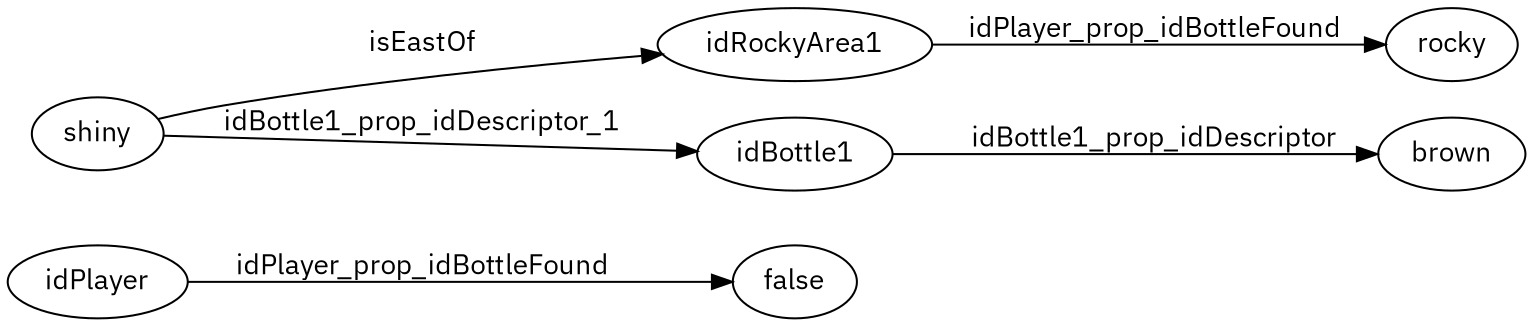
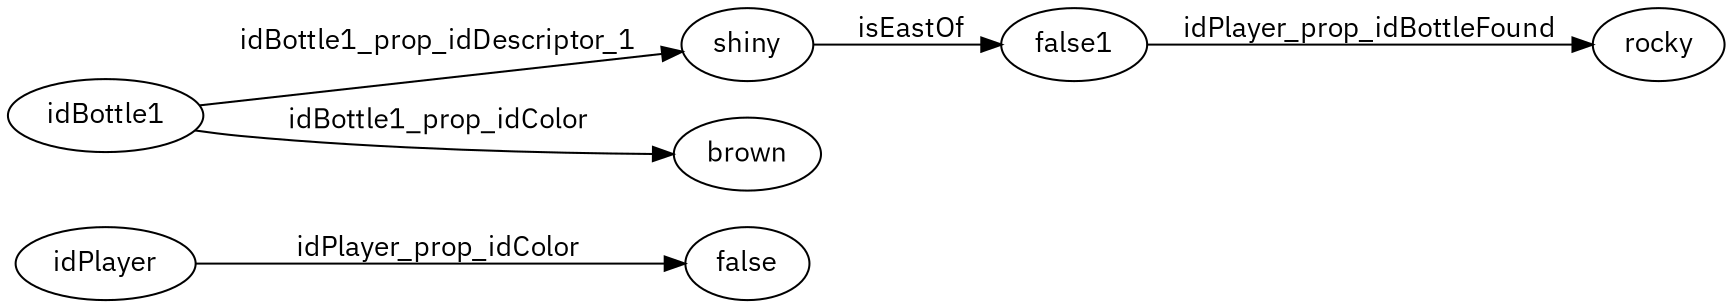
node "idRockyArea1": label "idRockyArea1" -> "false1"
edge "idBottle1" -> "brown": label "idBottle1_prop_idDescriptor" -> "idBottle1_prop_idColor"
edge "shiny" -> "idBottle1": reversed
edge "idPlayer" -> "false": label "idPlayer_prop_idBottleFound" -> "idPlayer_prop_idColor"
